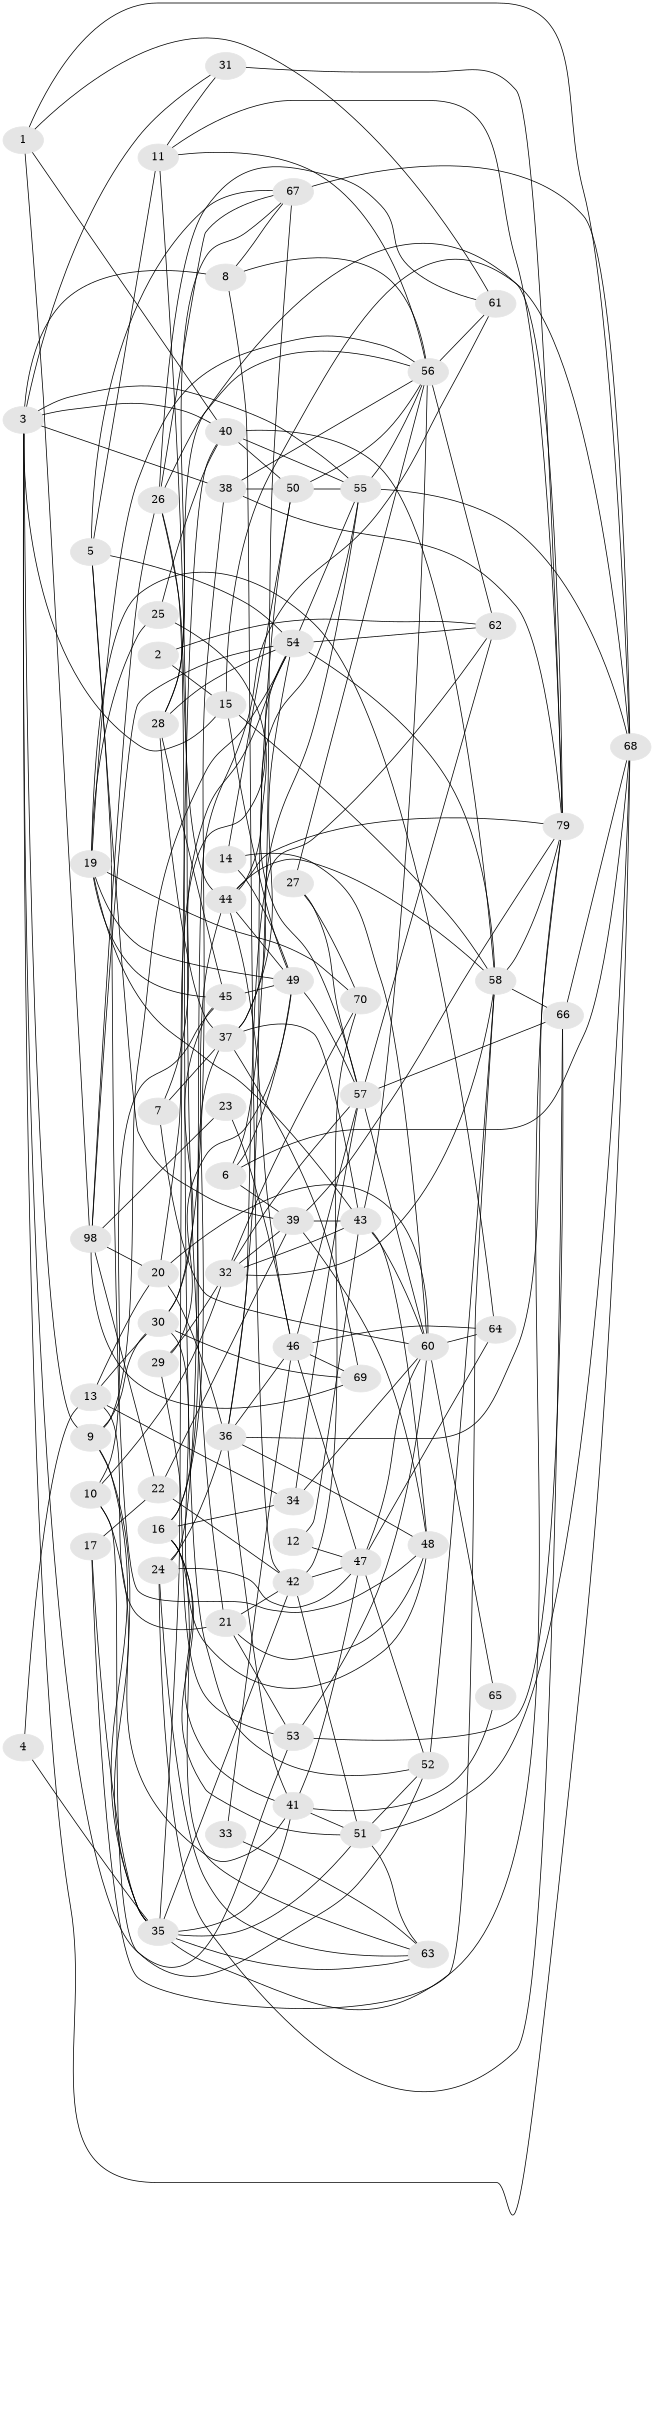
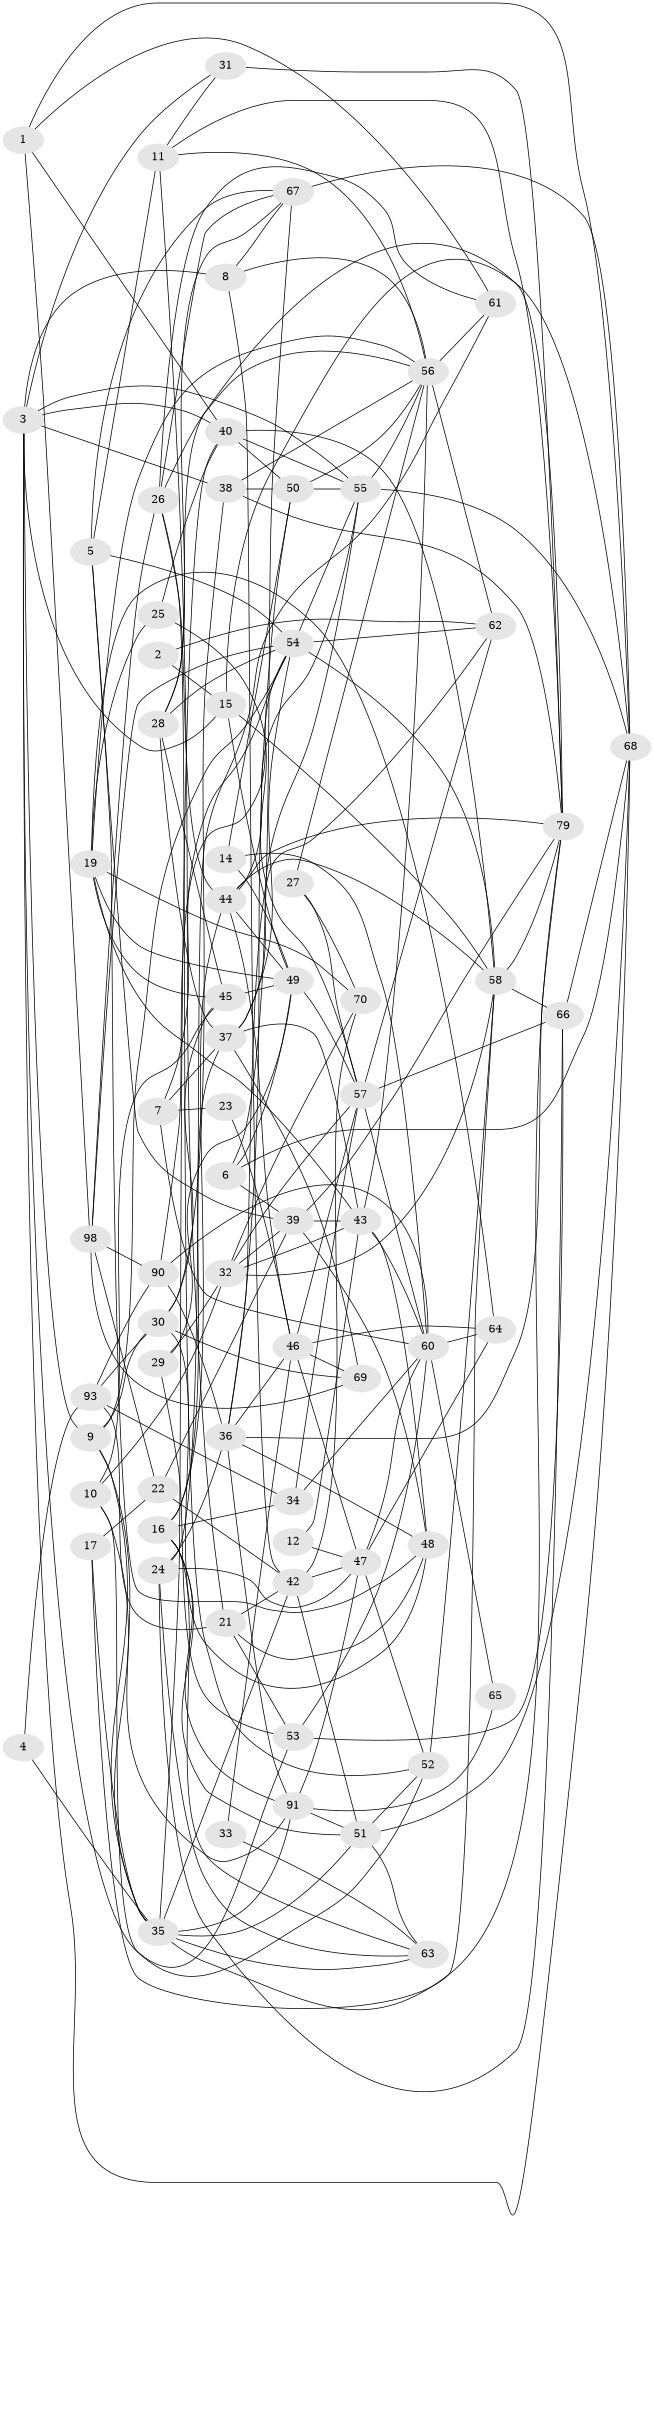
edge "23" -- "98": now "23" -- "7"
node "20": label "20" -> "90"
node "13": label "13" -> "93"
node "41": label "41" -> "91"
